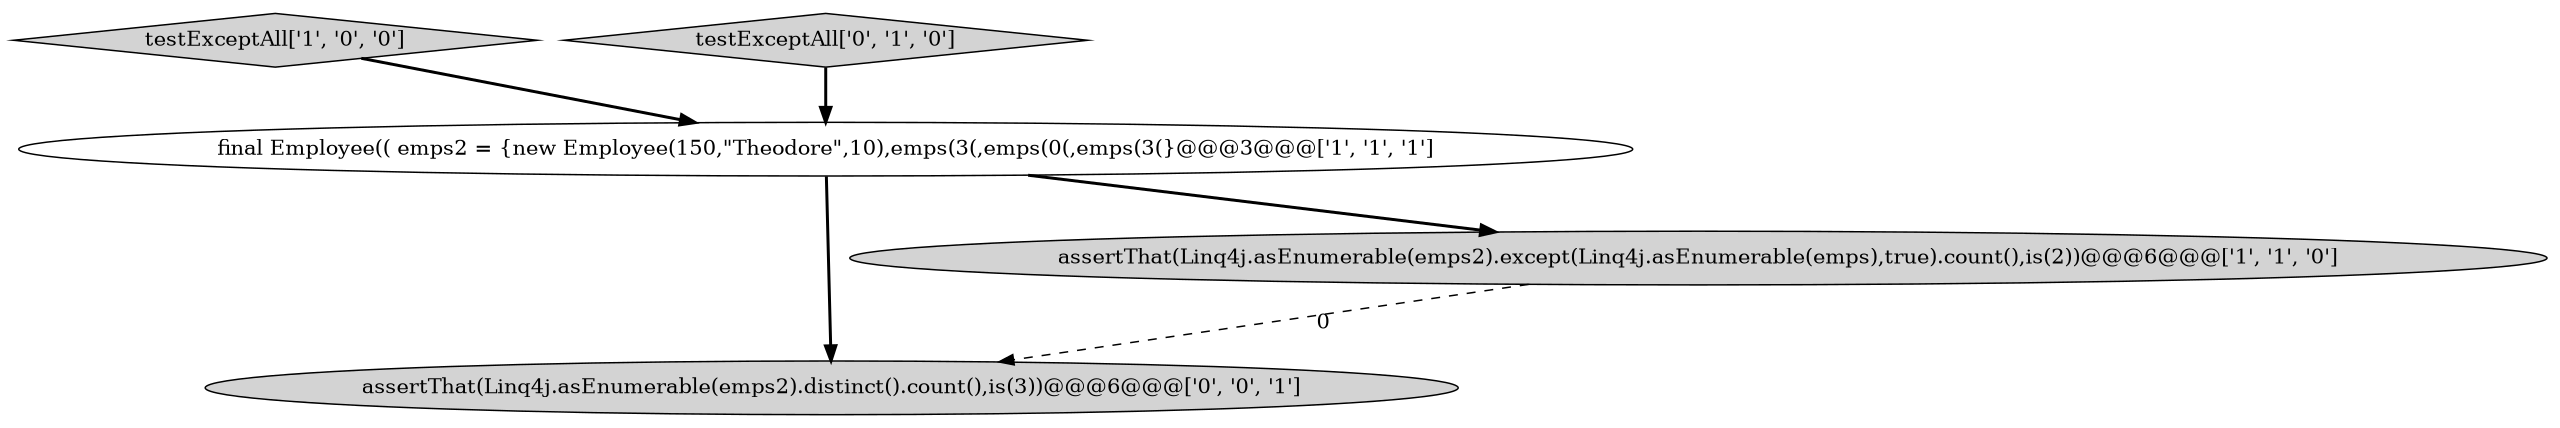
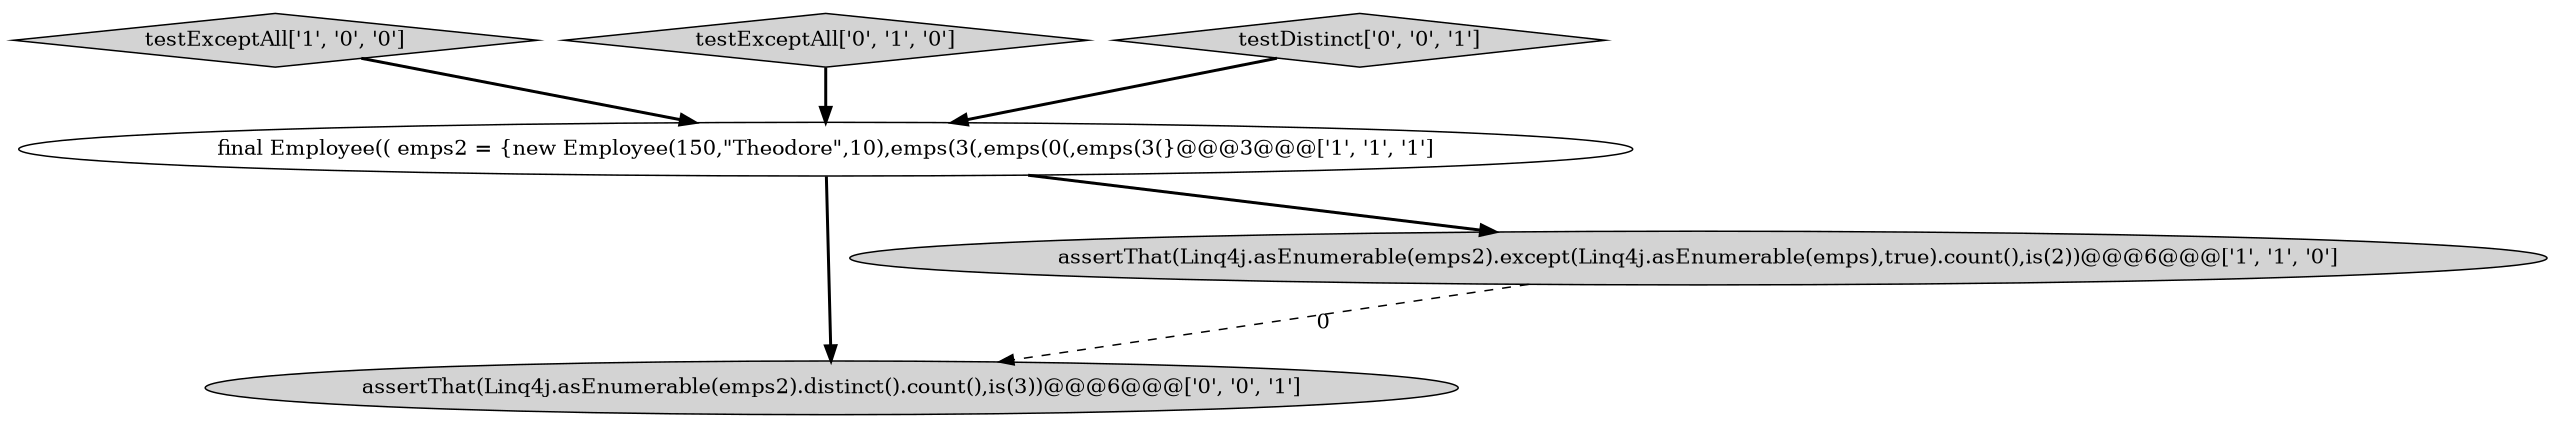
node "testDistinct['0', '0', '1']": added
